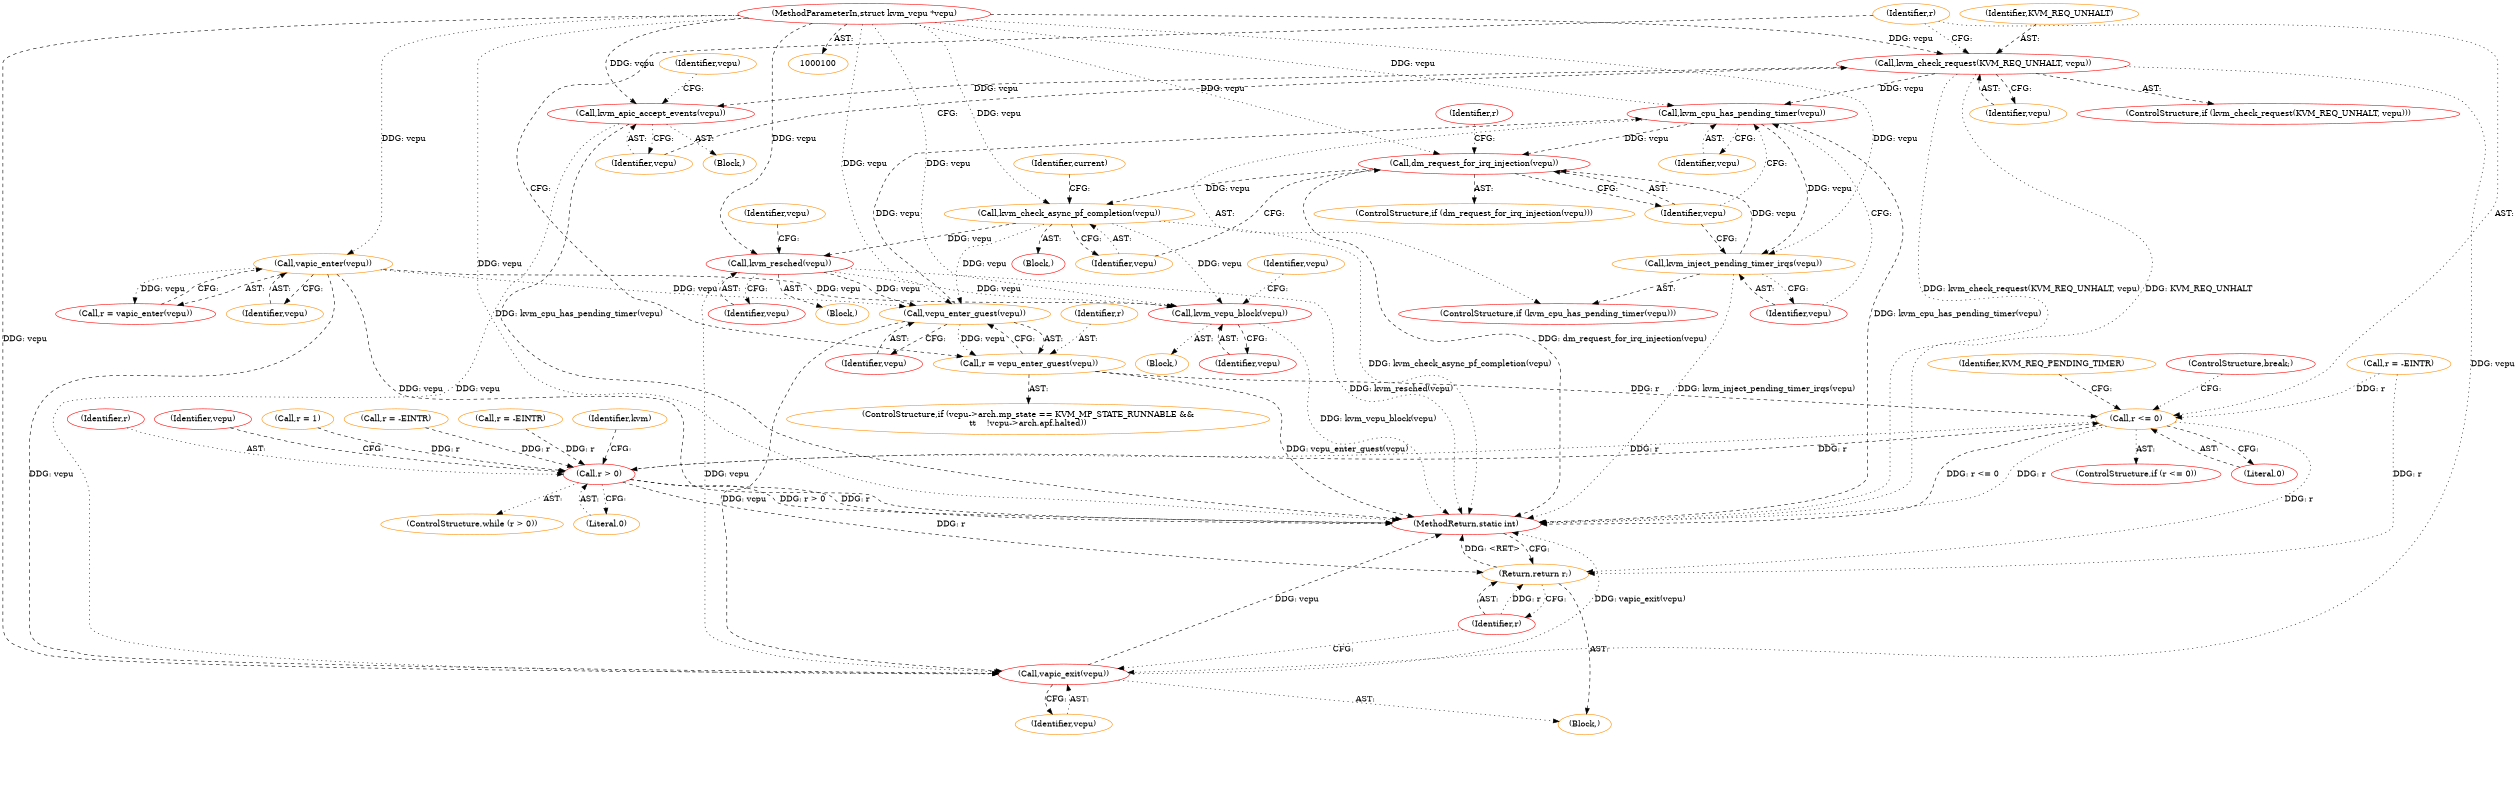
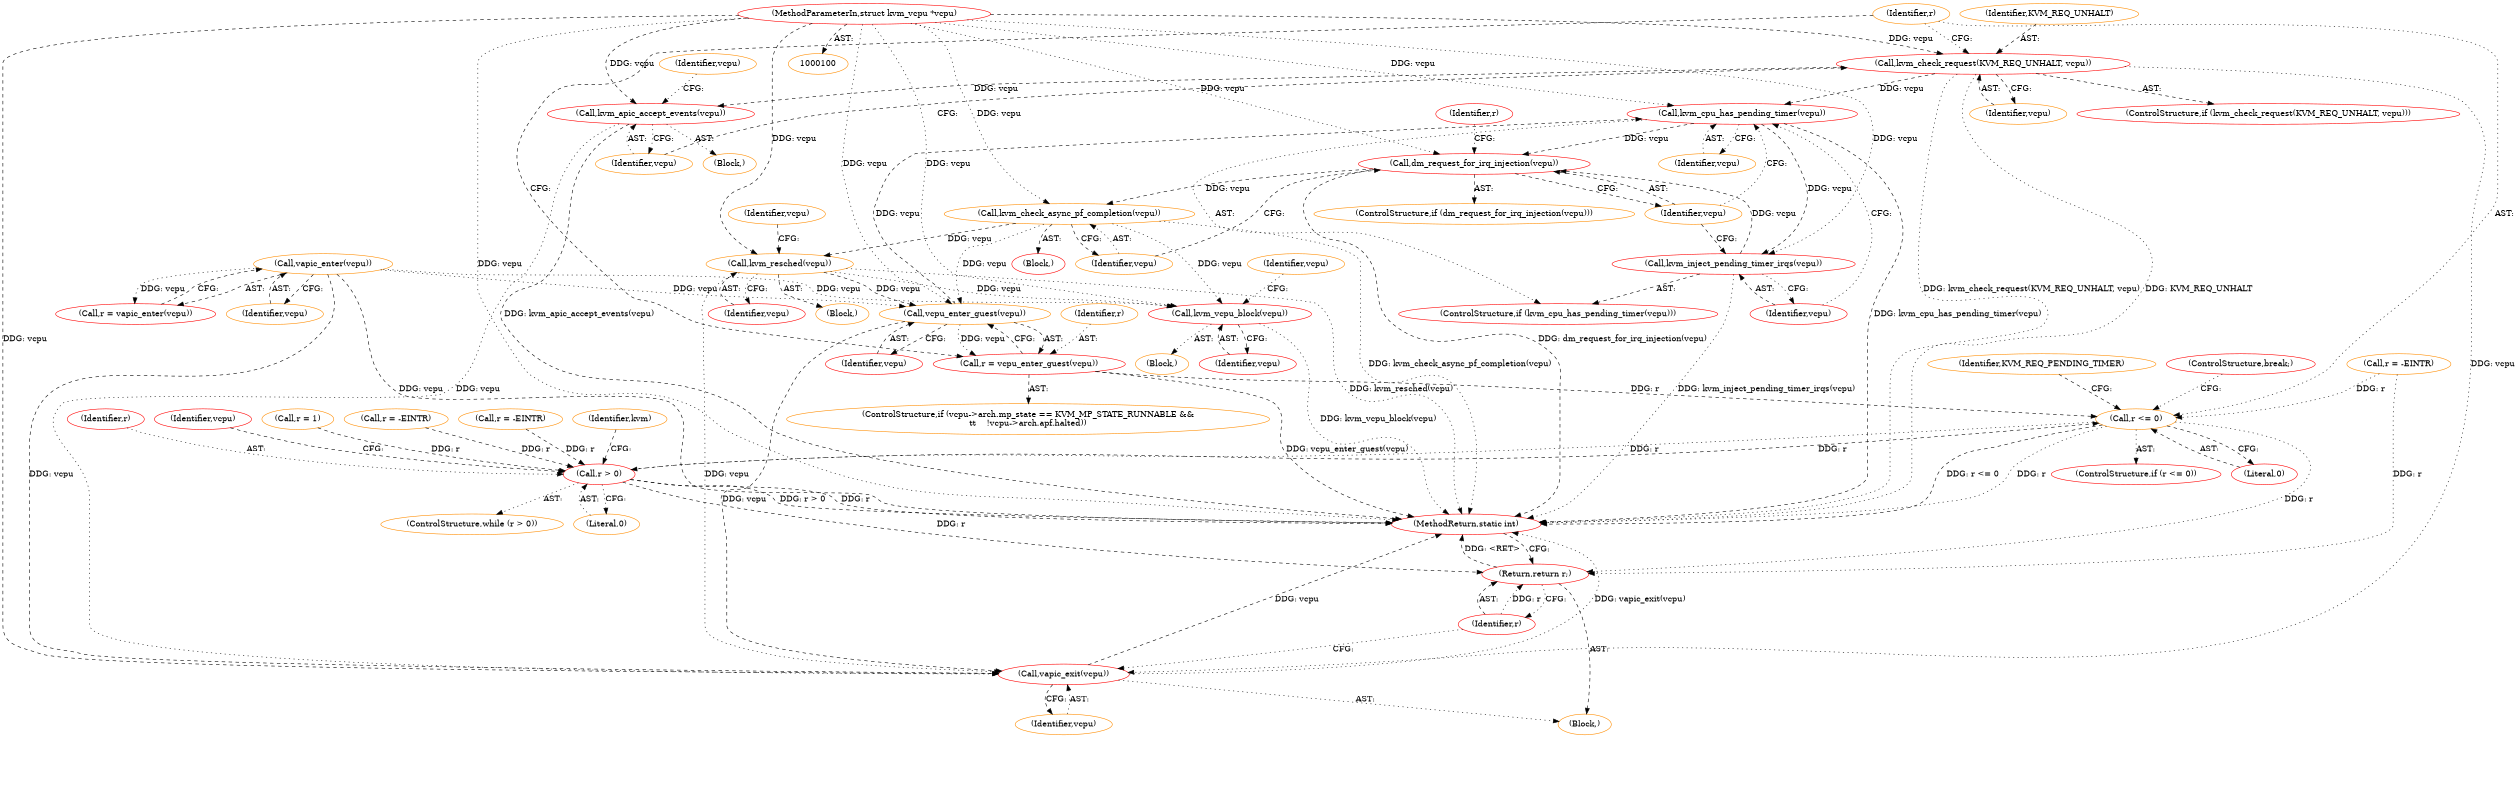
edge "(MethodParameterIn,struct kvm_vcpu *vcpu)" -> "(Call,vapic_enter(vcpu))": removed, label "DDG: vcpu"
node "(Identifier,current)": removed
node "(Call,kvm_resched(vcpu))": color red -> darkorange
node "(Call,kvm_inject_pending_timer_irqs(vcpu))": color darkorange -> red
edge "(Call,vapic_enter(vcpu))" -> "(Call,kvm_vcpu_block(vcpu))": style dashed -> dotted
edge "(Call,kvm_apic_accept_events(vcpu))" -> "(MethodReturn,static int)": label "DDG: kvm_cpu_has_pending_timer(vcpu)" -> "DDG: kvm_apic_accept_events(vcpu)"
node "(Call,r = vcpu_enter_guest(vcpu))": color darkorange -> red
node "(Return,return r;)": color darkorange -> red
